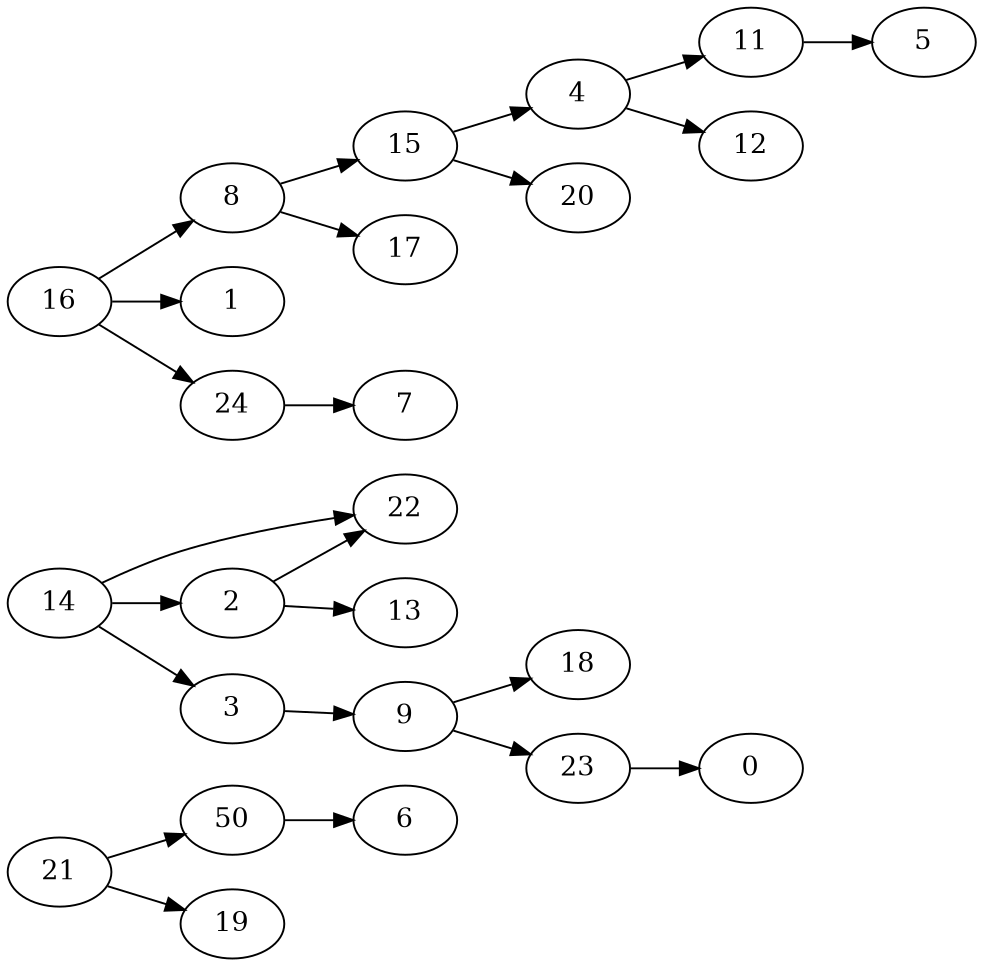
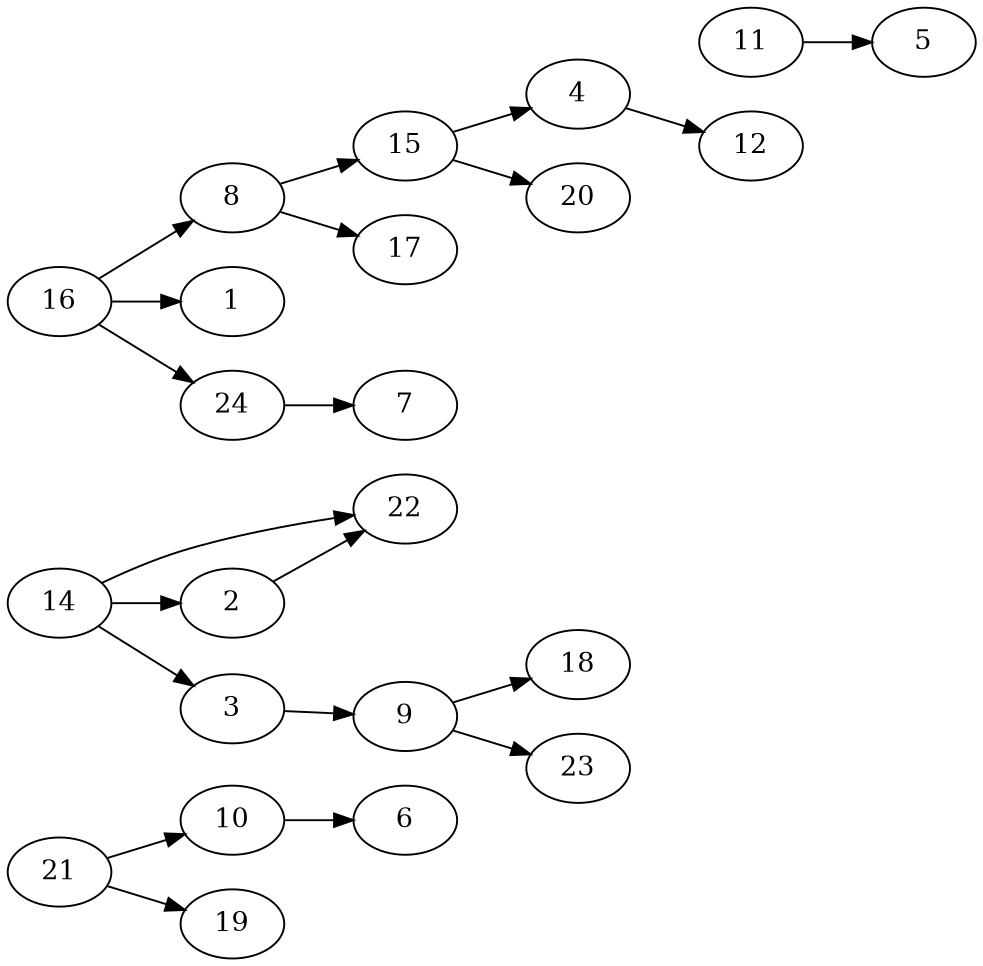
edge "4" -> "11": removed
node "13": removed
node "0": removed
node "50": label "50" -> "10"
